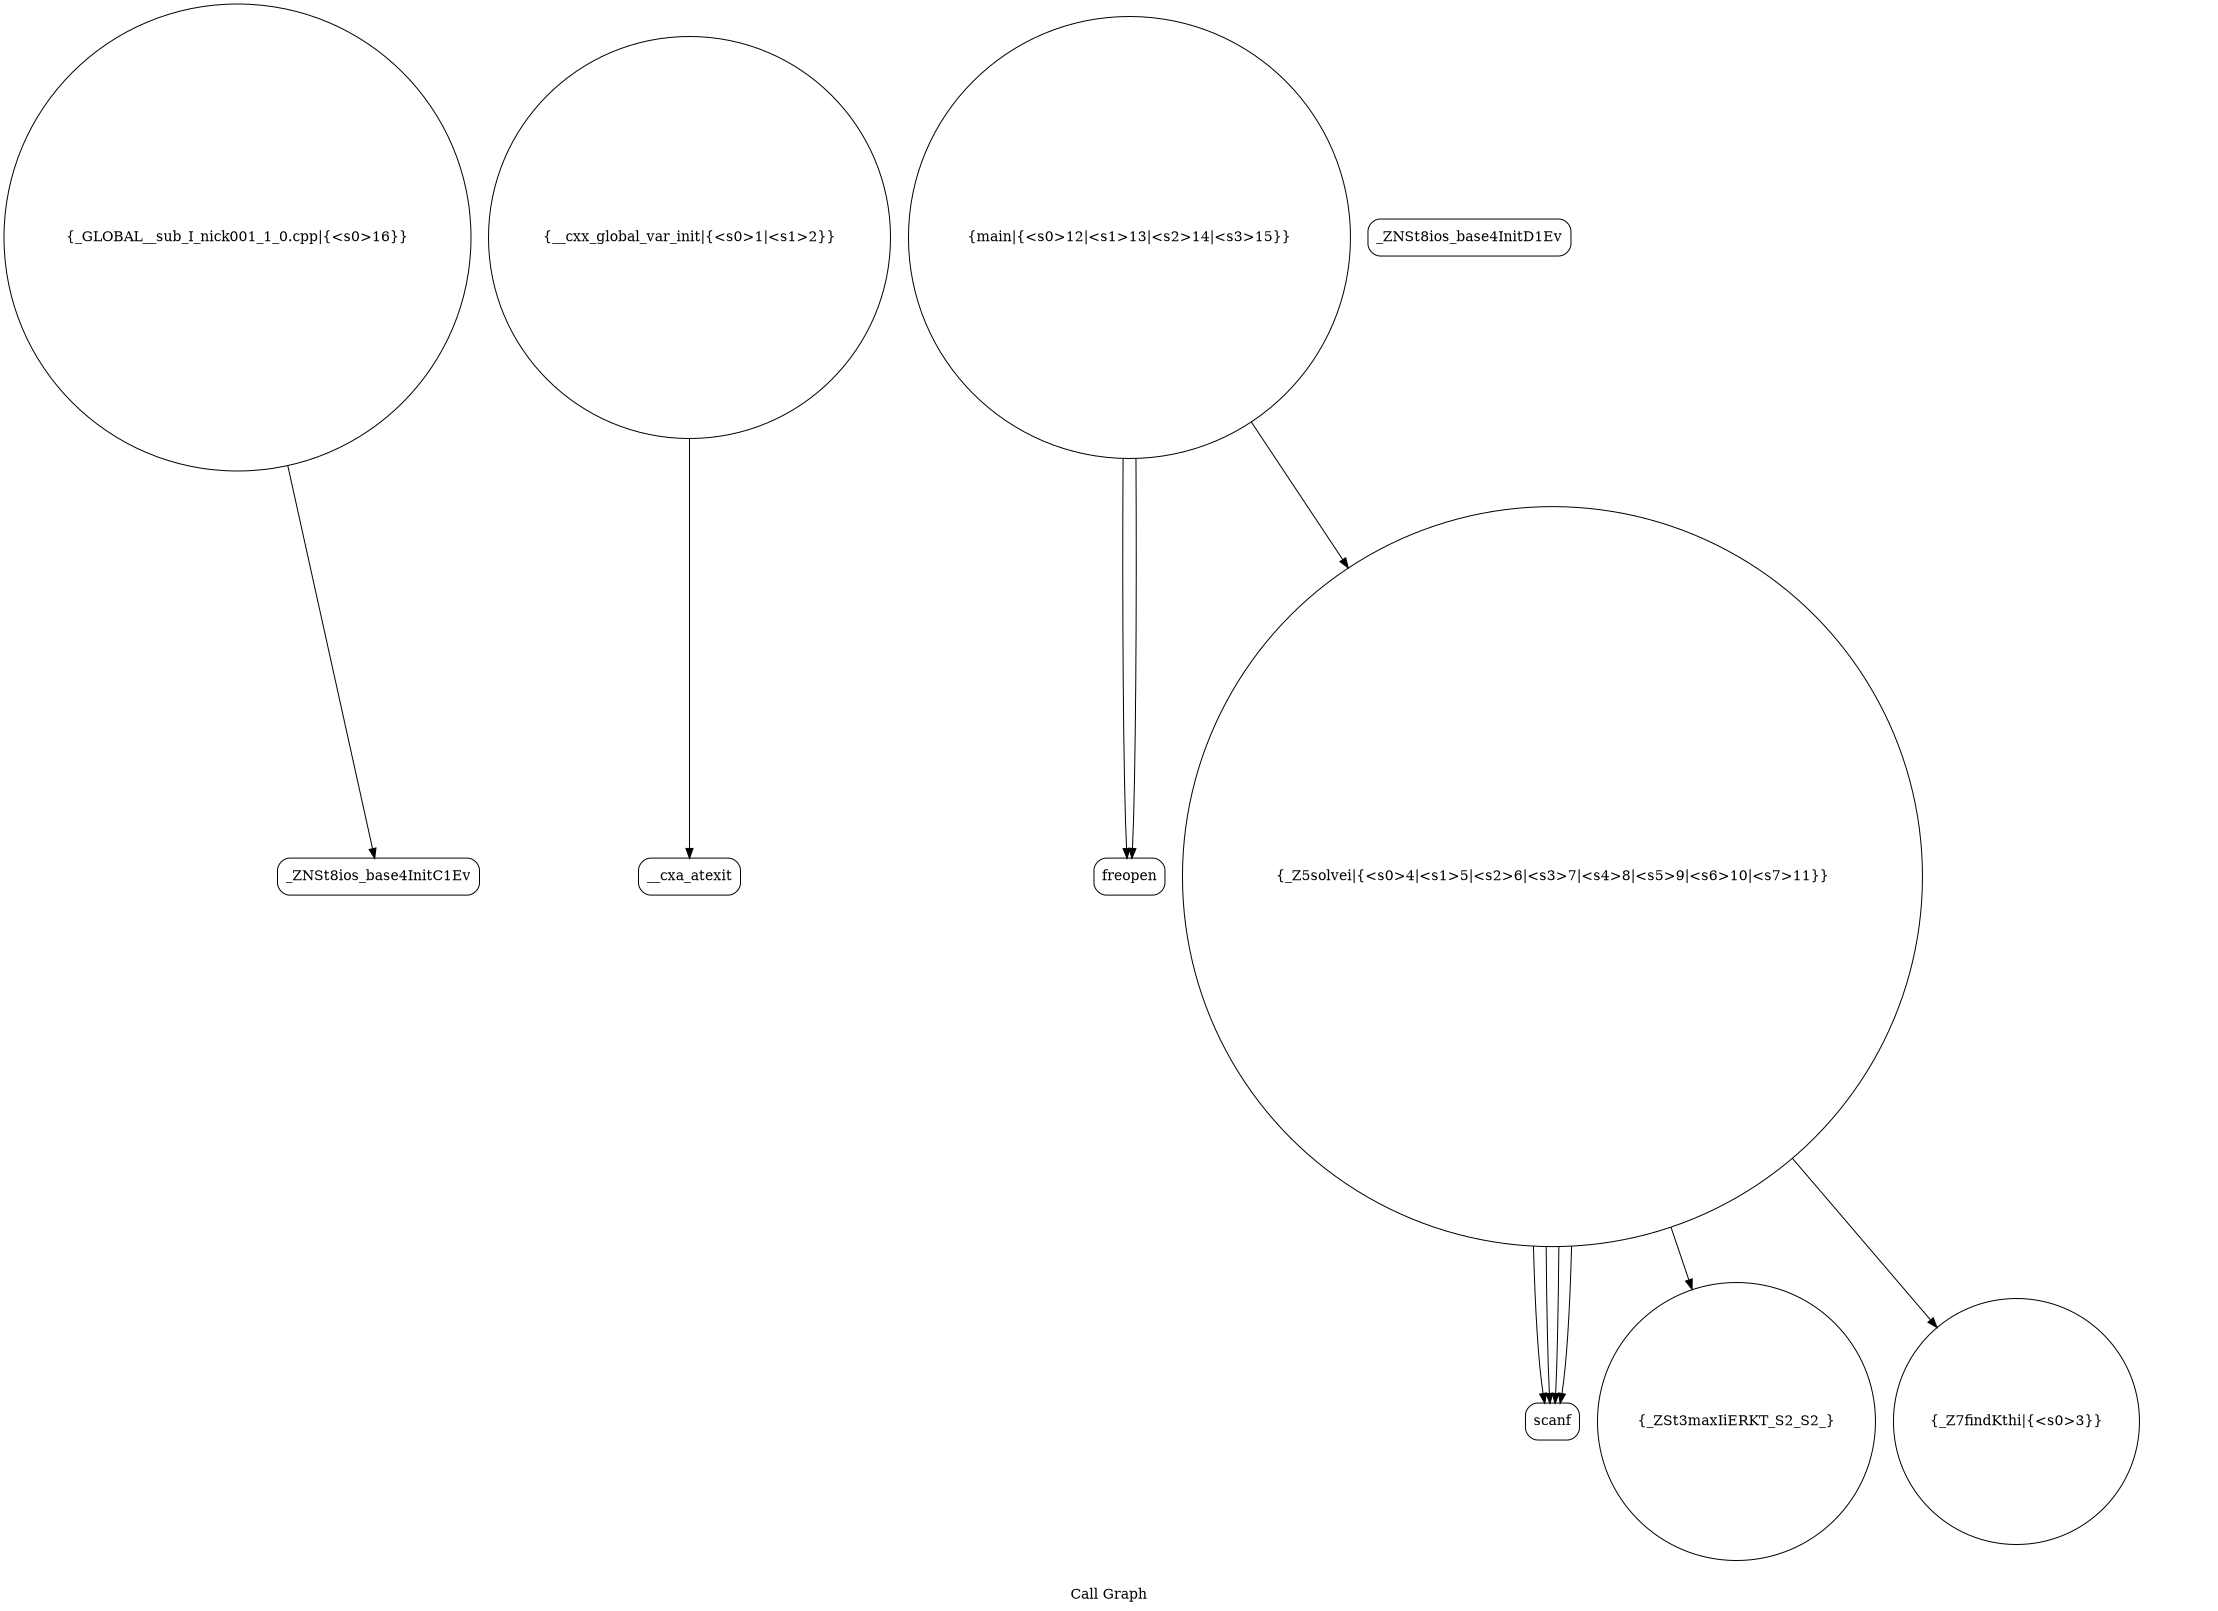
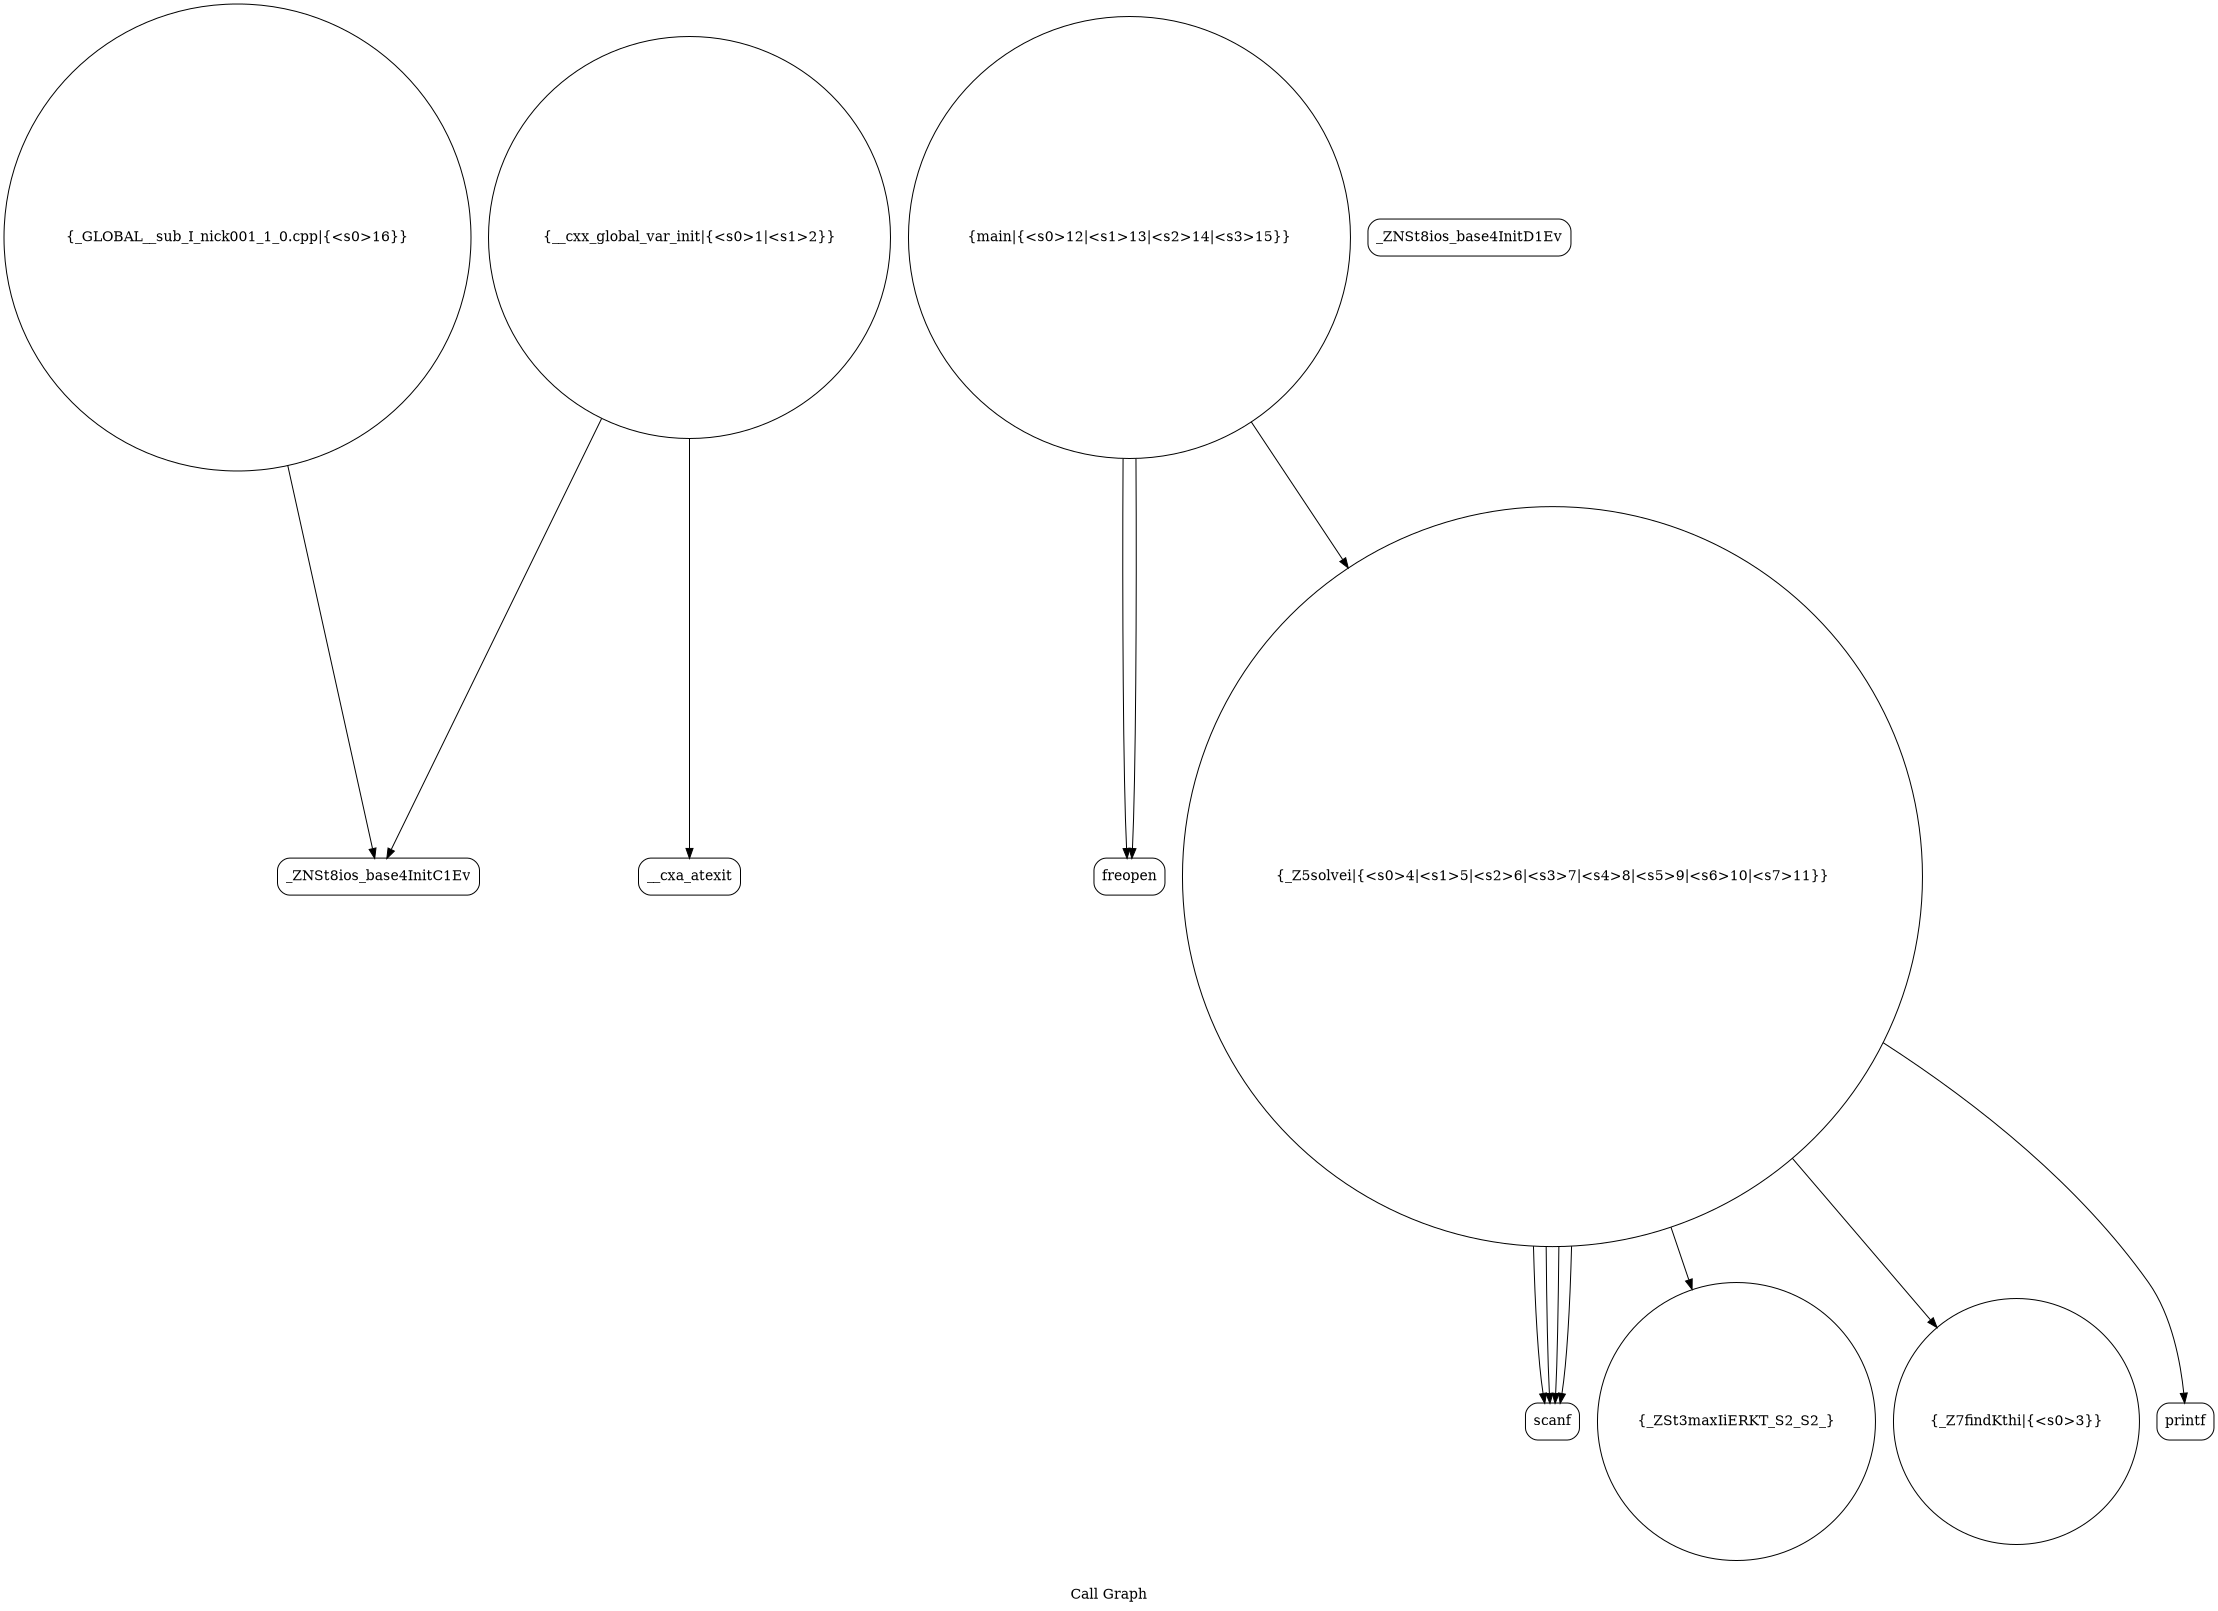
edge "{__cxx_global_var_init|{<s0>1|<s1>2}}" -> "_ZNSt8ios_base4InitC1Ev": added
node "printf": added
